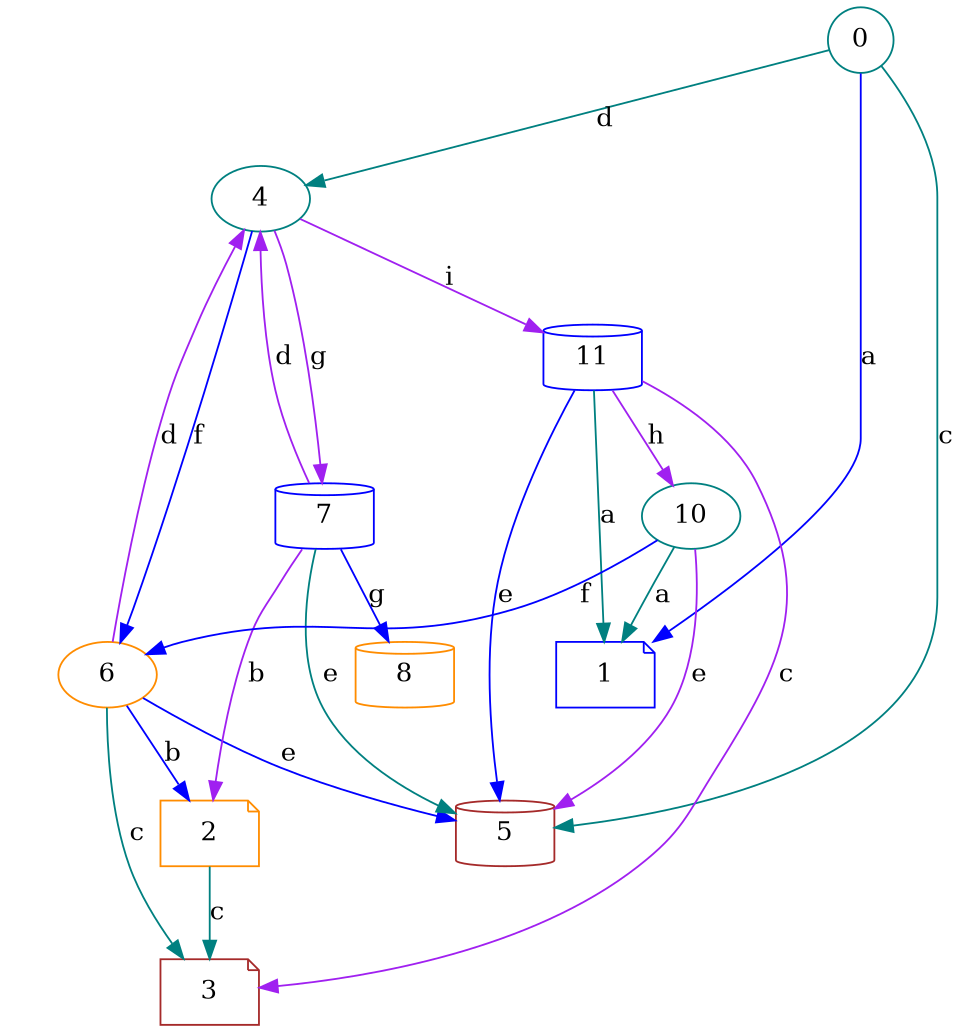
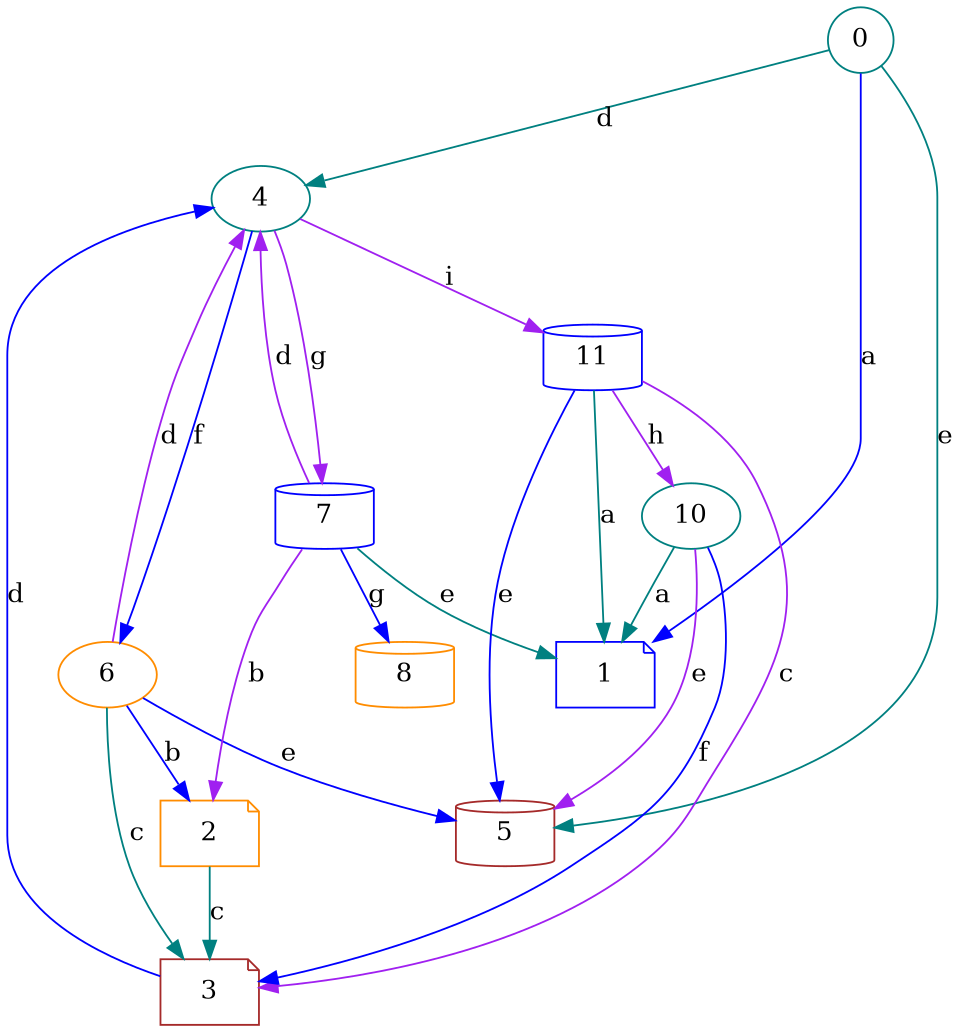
edge "0" -> "5": label "c" -> "e"
edge "3" -> "4": added, label "d"
edge "10" -> "6": now "10" -> "3"
edge "7" -> "5": now "7" -> "1"
